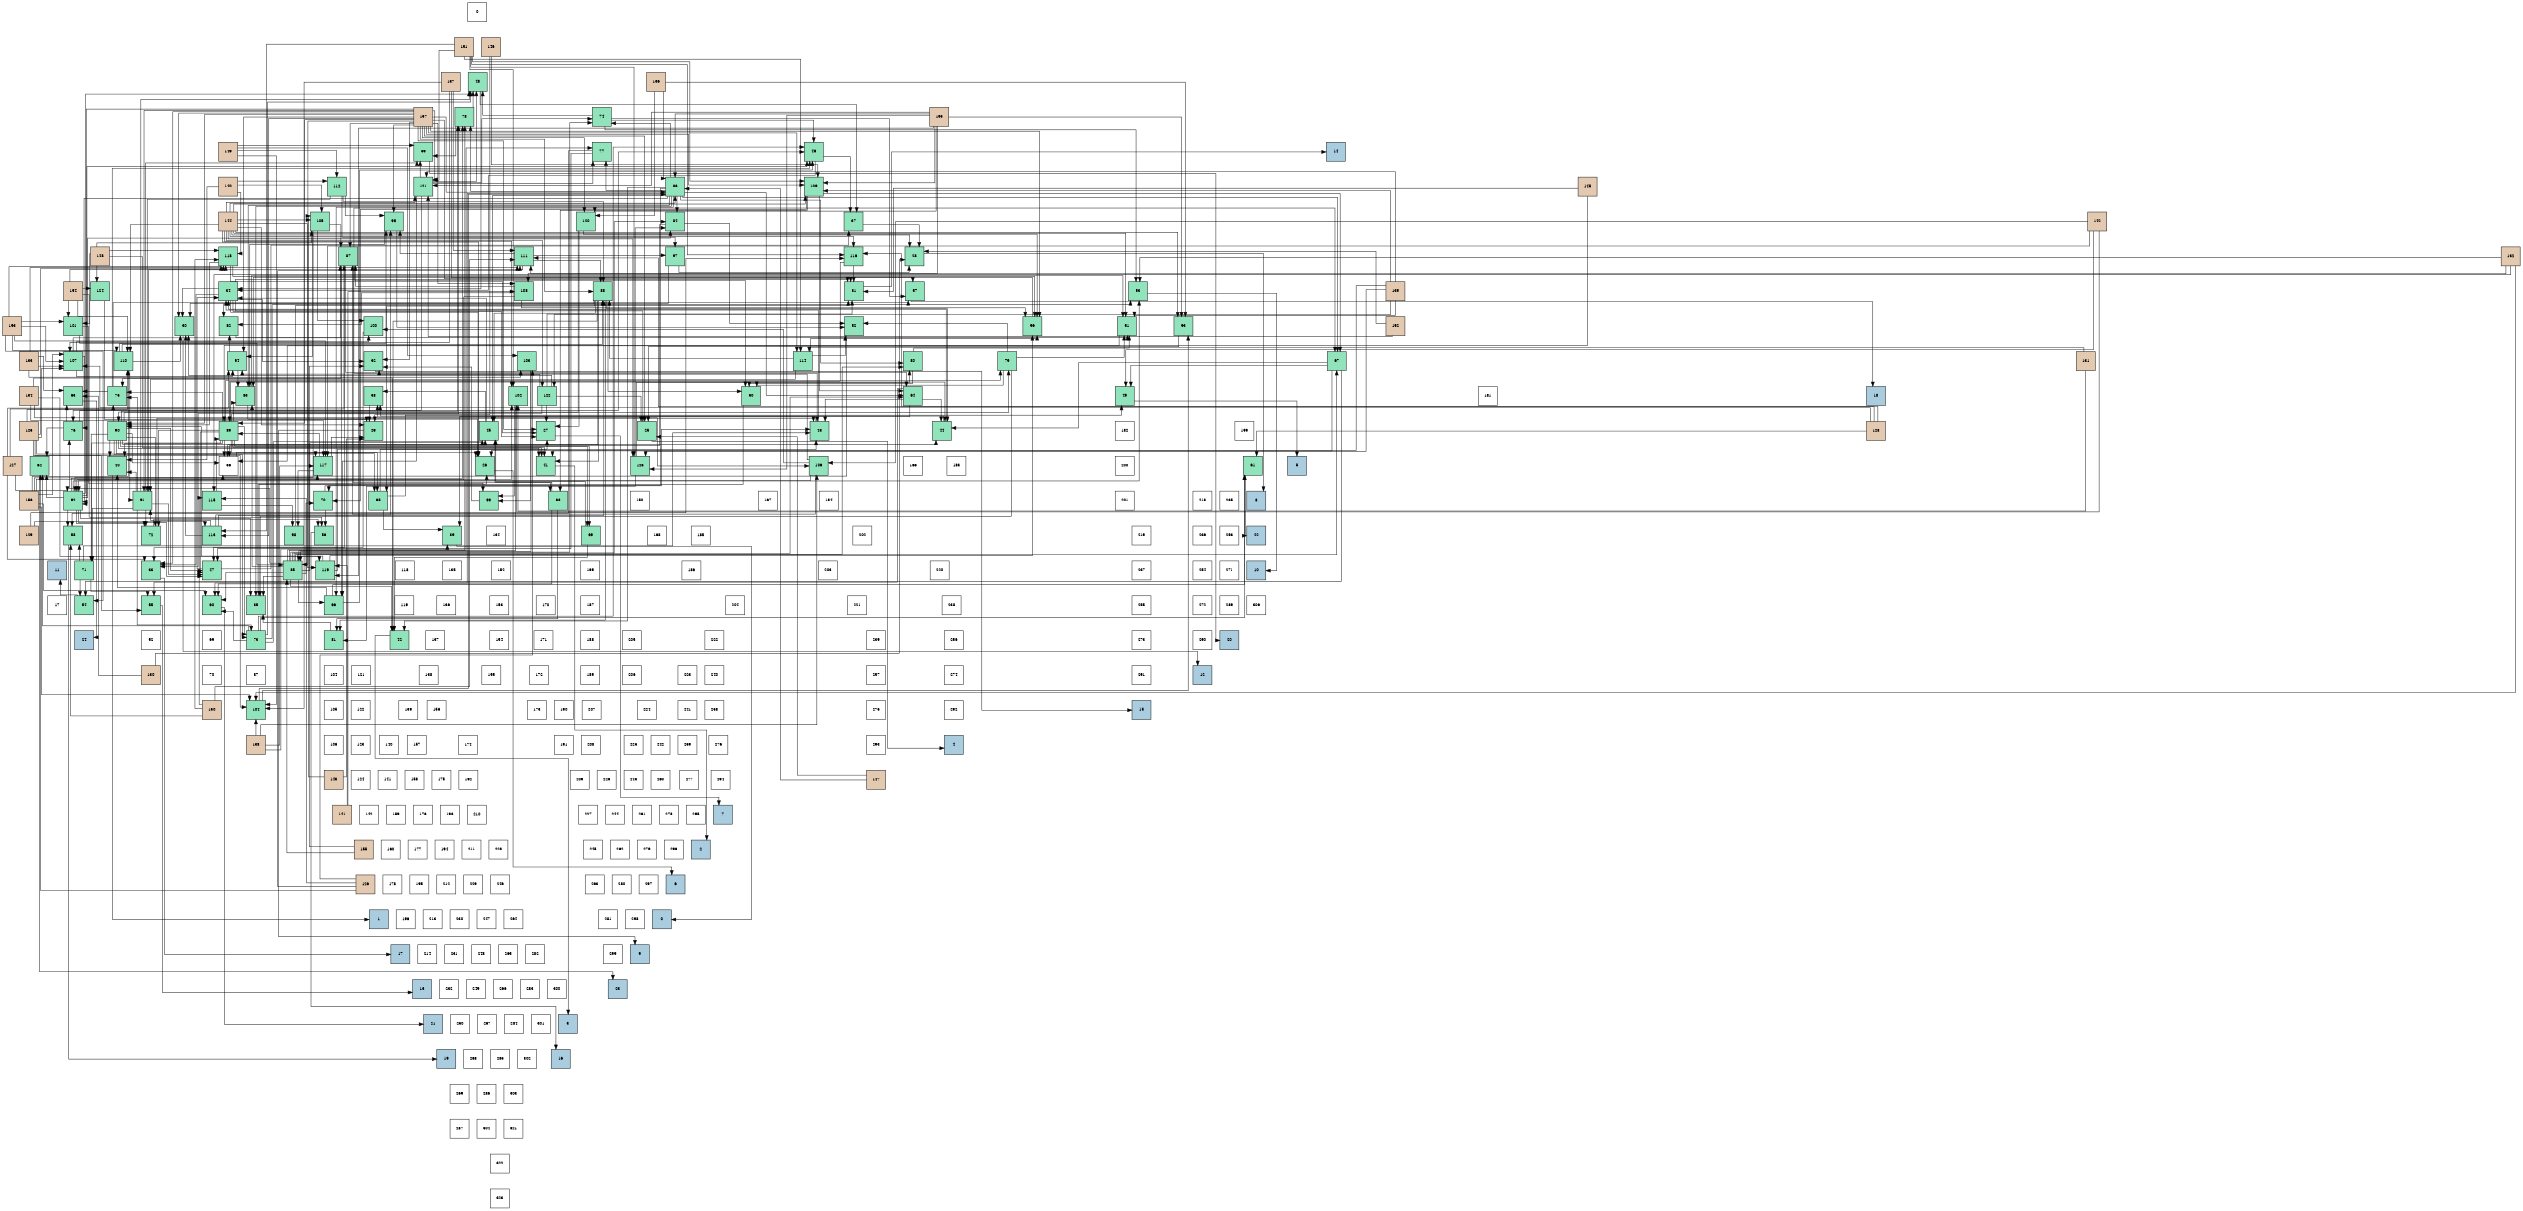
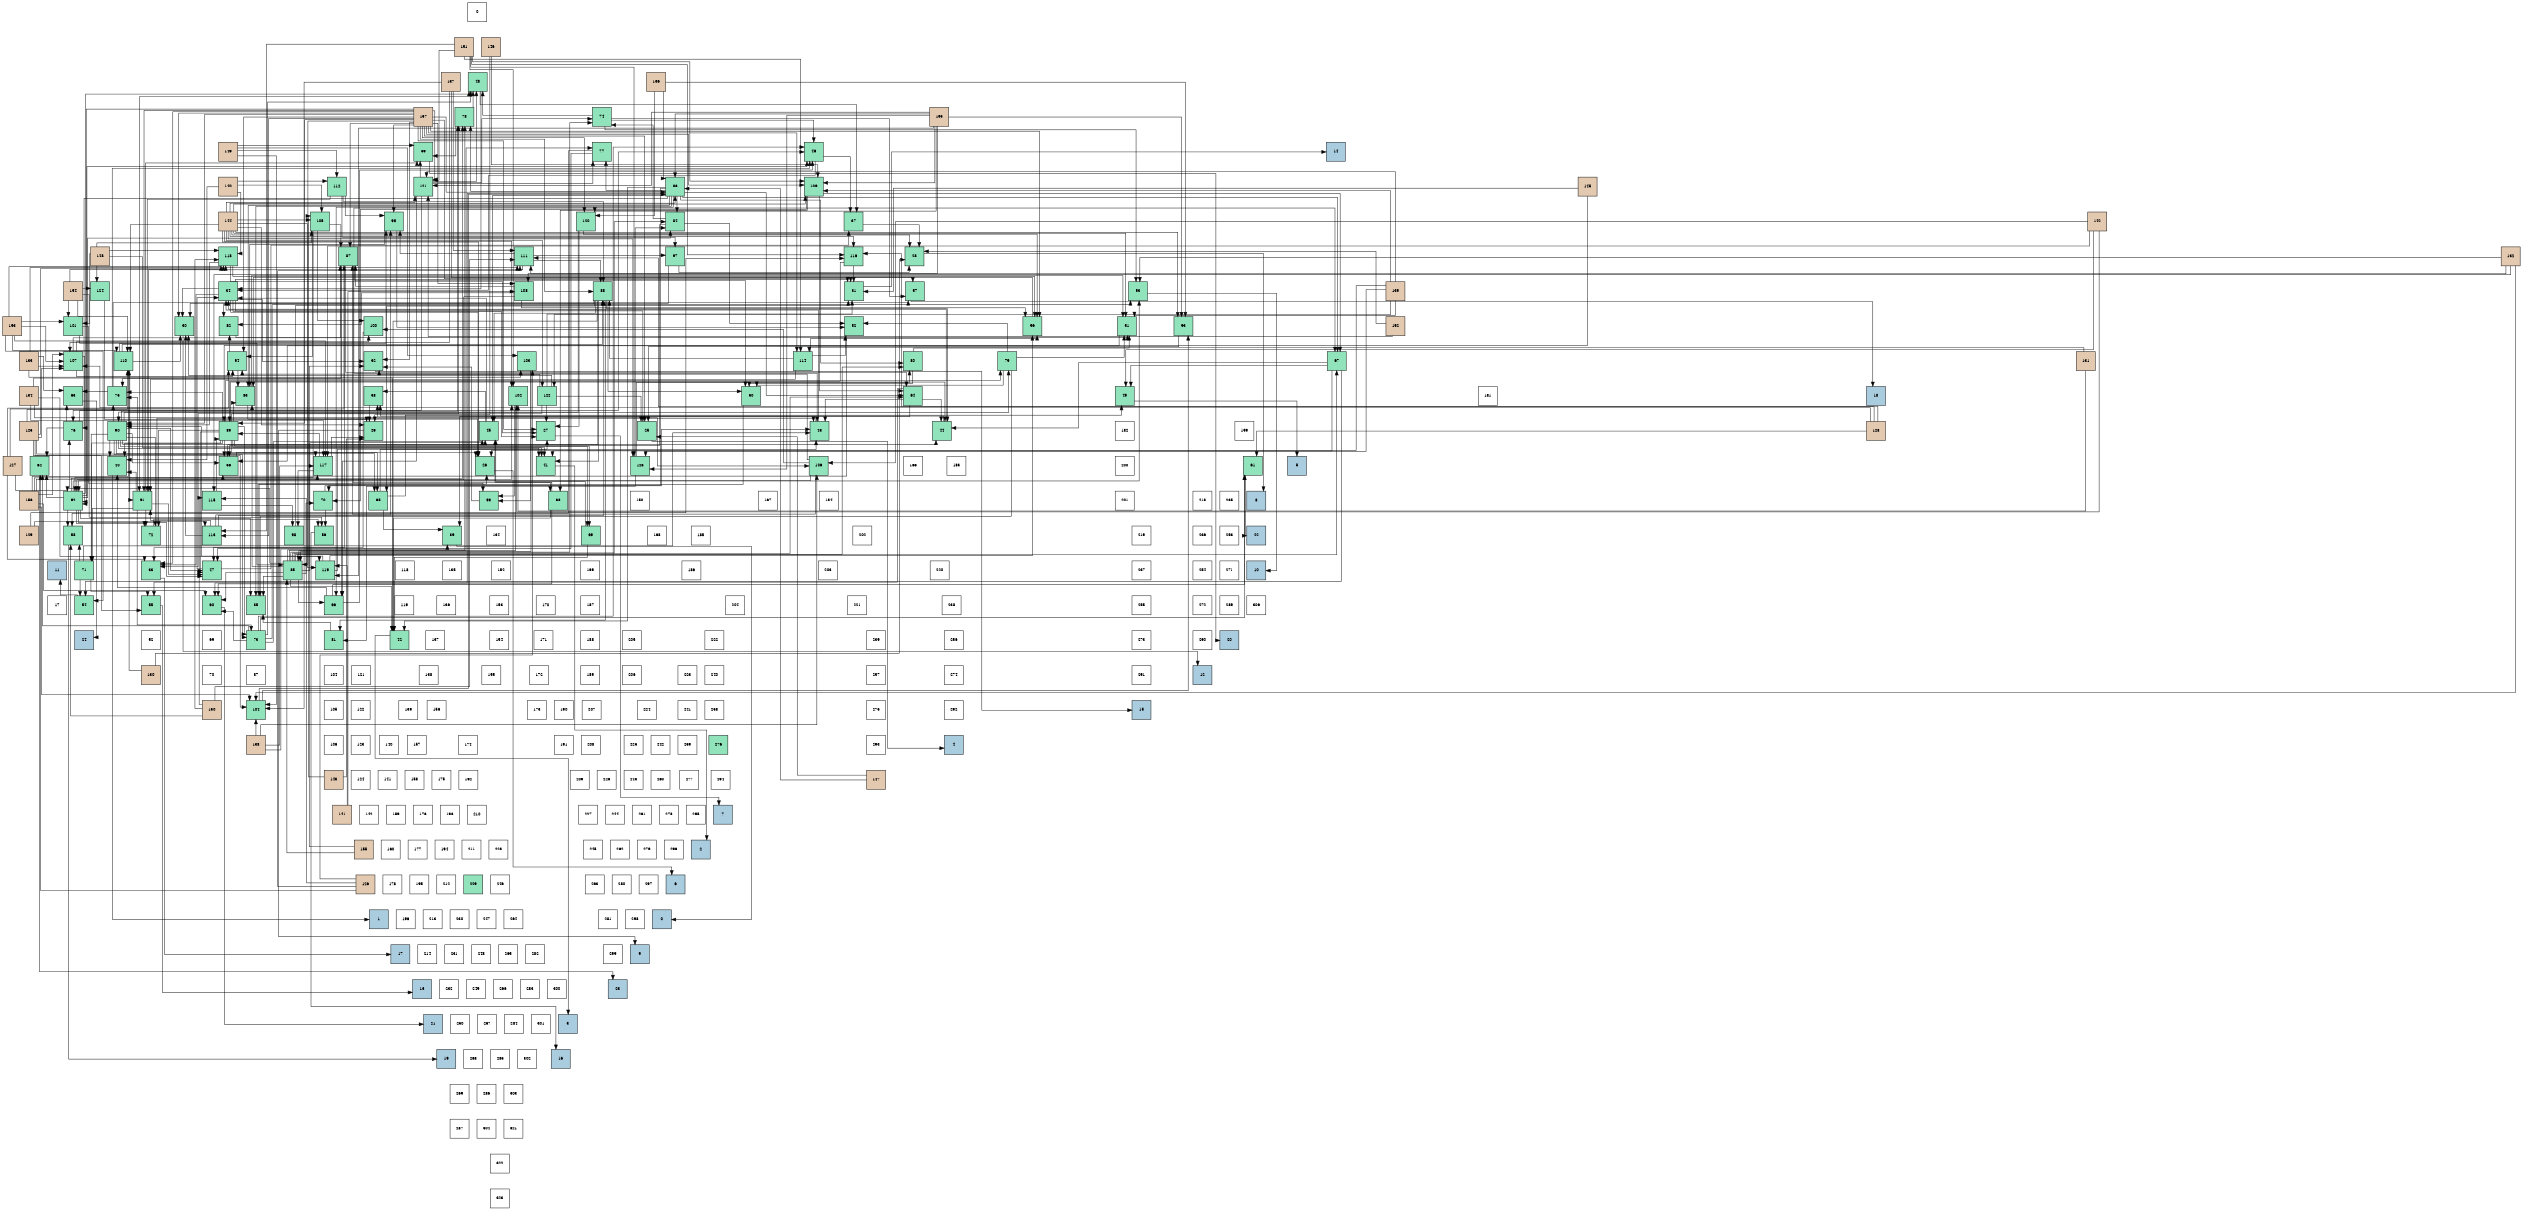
edge "91" -> "48": reversed
edge "86" -> "74": now "84" -> "74"
node "36": fillcolor #ffffff -> #91e3bb
edge "130" -> "63": now "130" -> "110"
edge "68" -> "81": now "68" -> "42"
node "276": fillcolor #ffffff -> #91e3bb
node "229": fillcolor #ffffff -> #91e3bb
